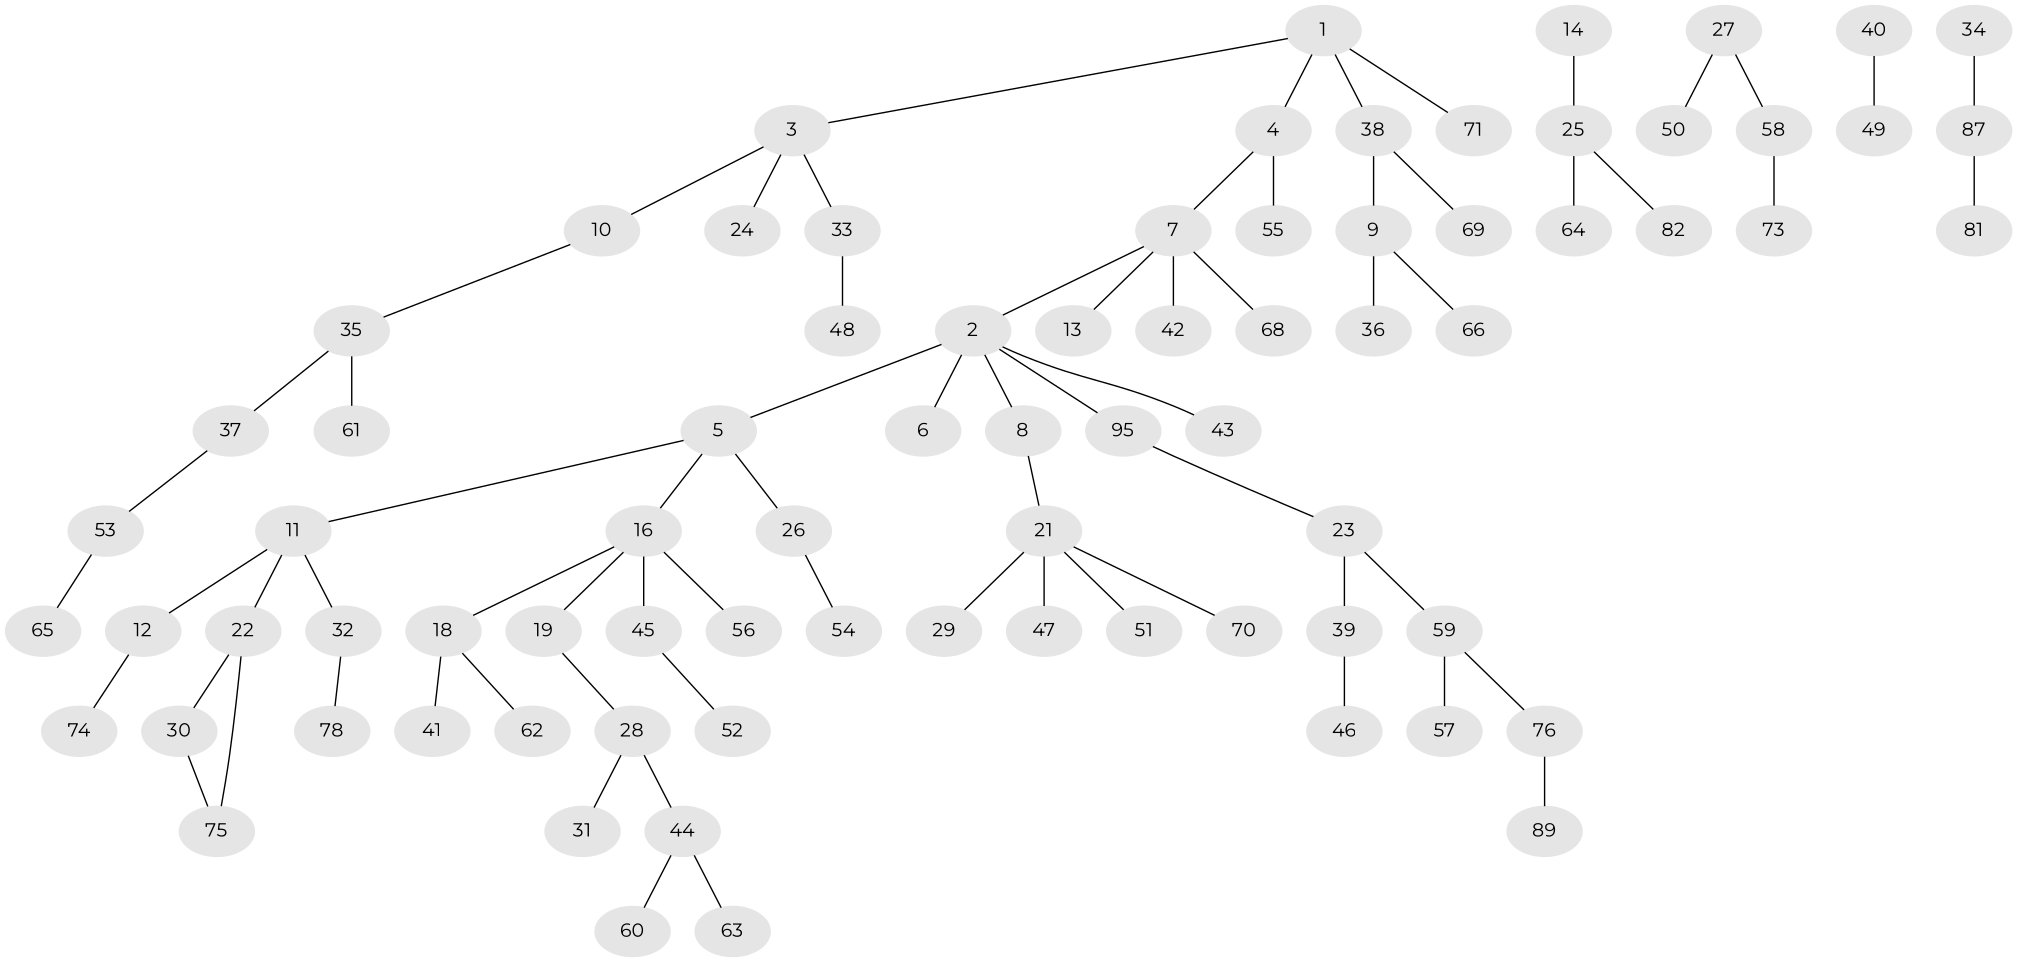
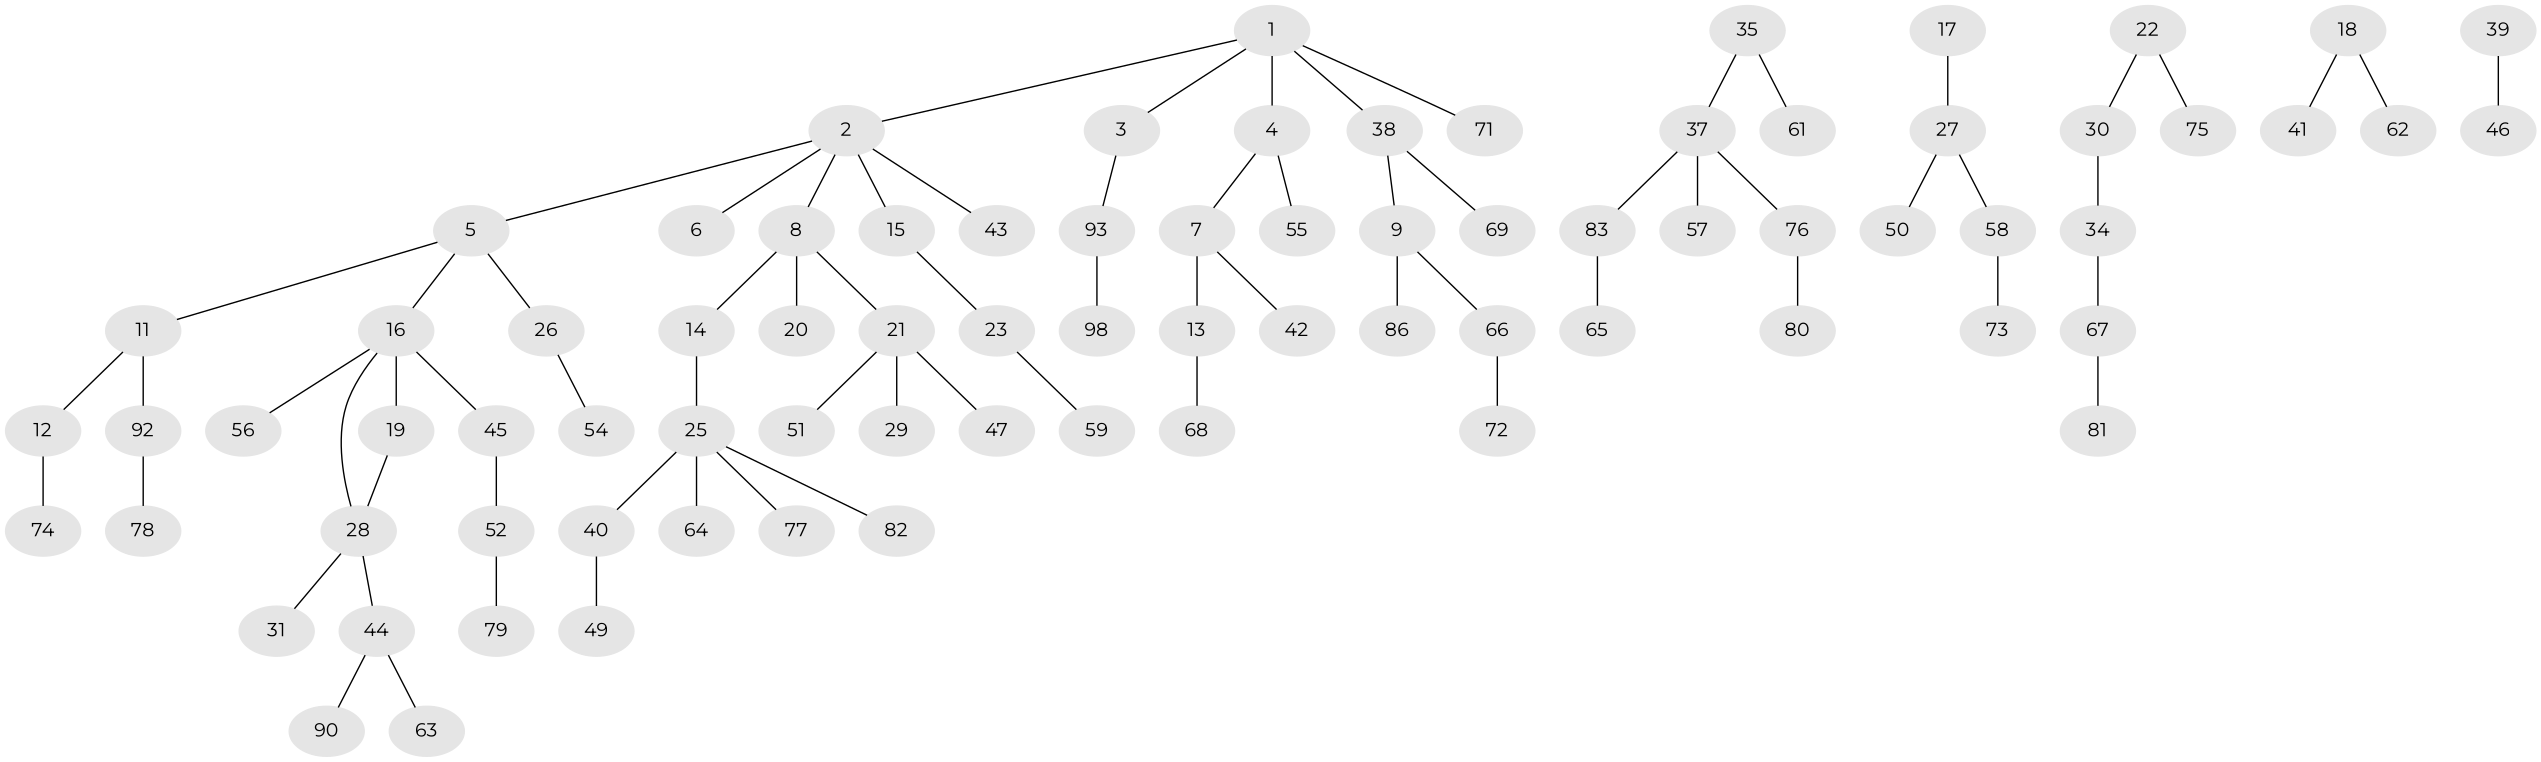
node "17": added
node "87": label "87" -> "67"
node "10": removed
node "24": removed
node "33": label "33" -> "93"
edge "8" -- "14": added
edge "7" -- "2": now "1" -- "2"
edge "7" -- "68": now "13" -- "68"
node "20": added
node "48": label "48" -> "98"
node "36": label "36" -> "86"
node "95": label "95" -> "15"
node "72": added
edge "25" -- "40": added
node "53": label "53" -> "83"
node "77": added
edge "11" -- "22": removed
edge "16" -- "18": now "16" -- "28"
edge "23" -- "39": removed
node "32": label "32" -> "92"
node "79": added
node "70": removed
edge "59" -- "57": now "37" -- "57"
edge "59" -- "76": now "37" -- "76"
edge "30" -- "75": now "30" -- "34"
node "89": label "89" -> "80"
node "60": label "60" -> "90"
